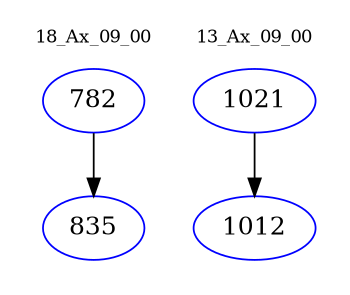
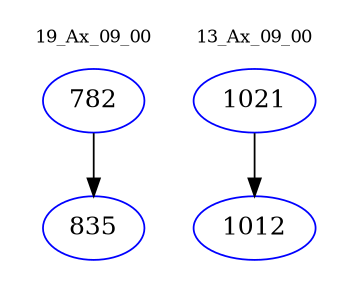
cluster "18_Ax_09_00": label "18_Ax_09_00" -> "19_Ax_09_00"
